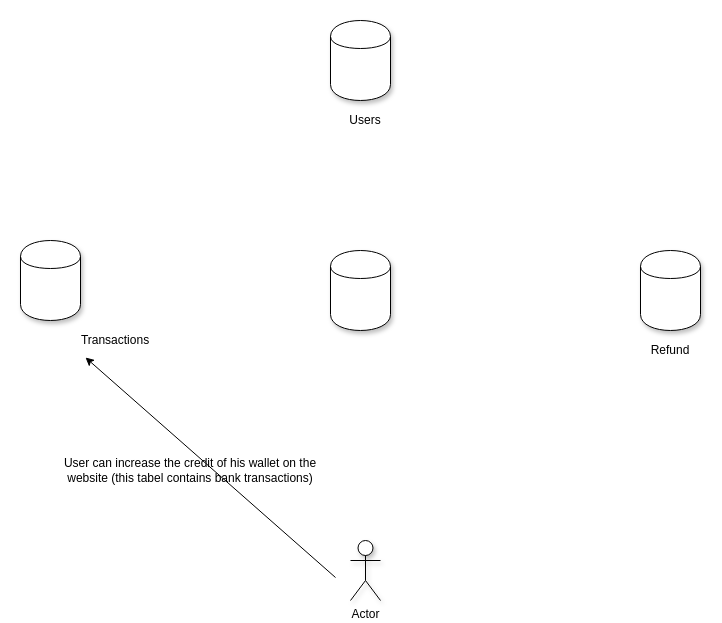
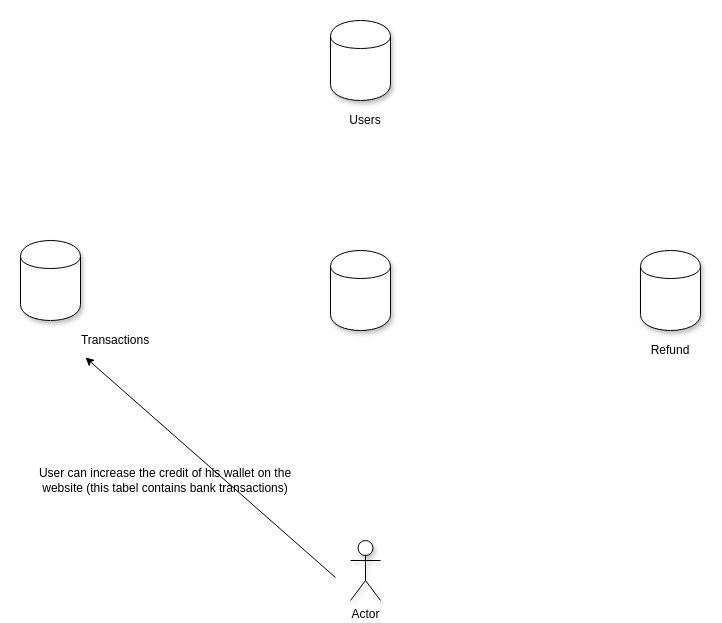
node "User can increase the credit of his wallet on the website (this tabel contains bank transactions)": moved (191, 471) -> (166, 481)
